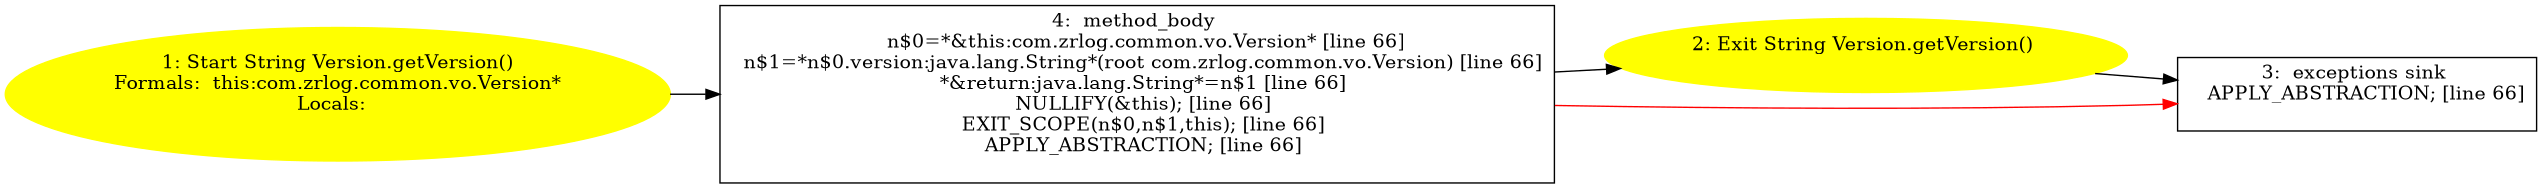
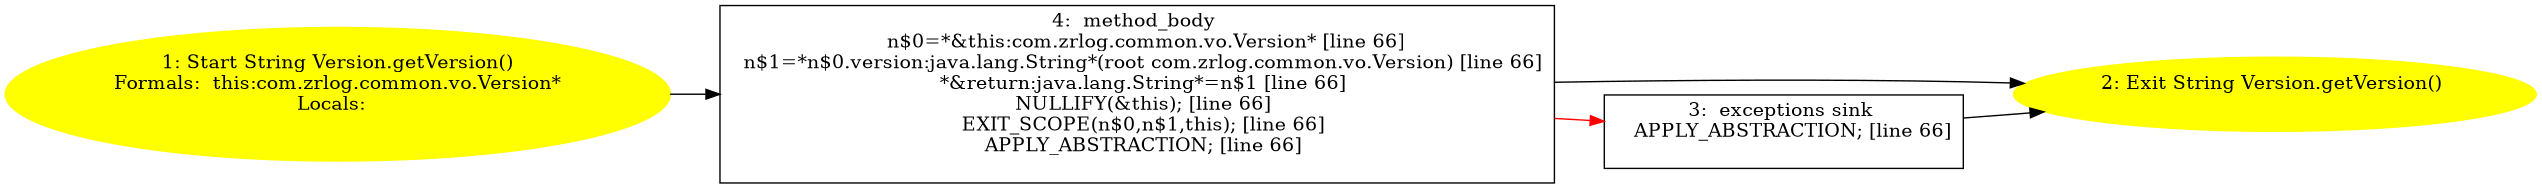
edge "2: Exit String Version.getVersion()" -> "3:  exceptions sink APPLY_ABSTRACTION; [line 66]": reversed
